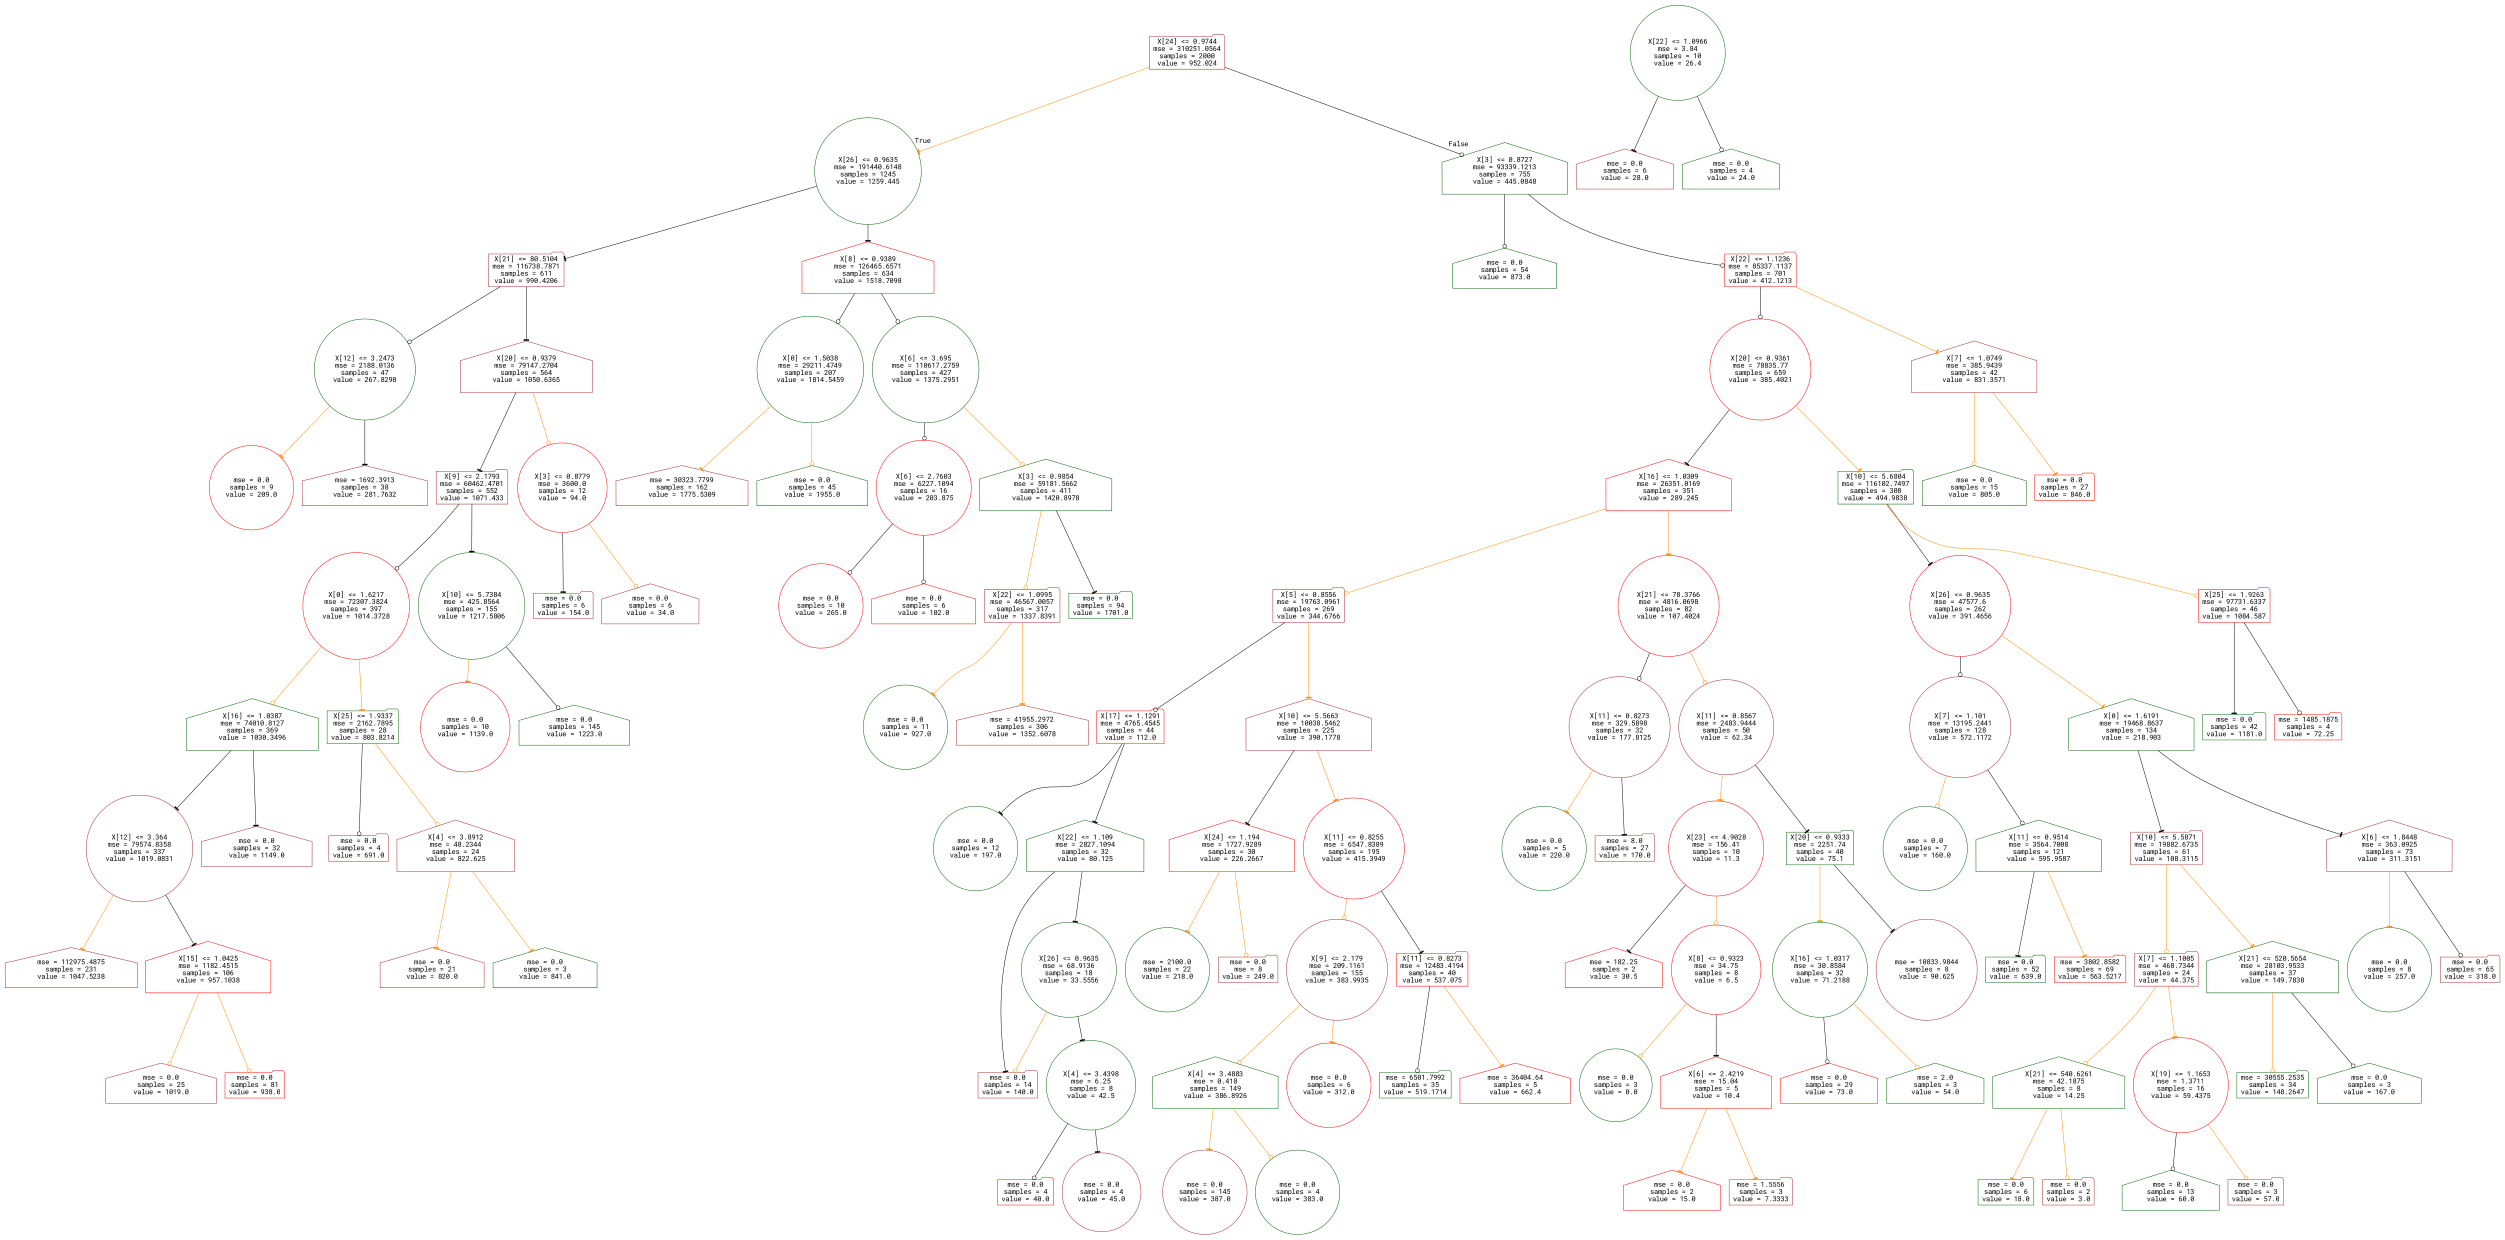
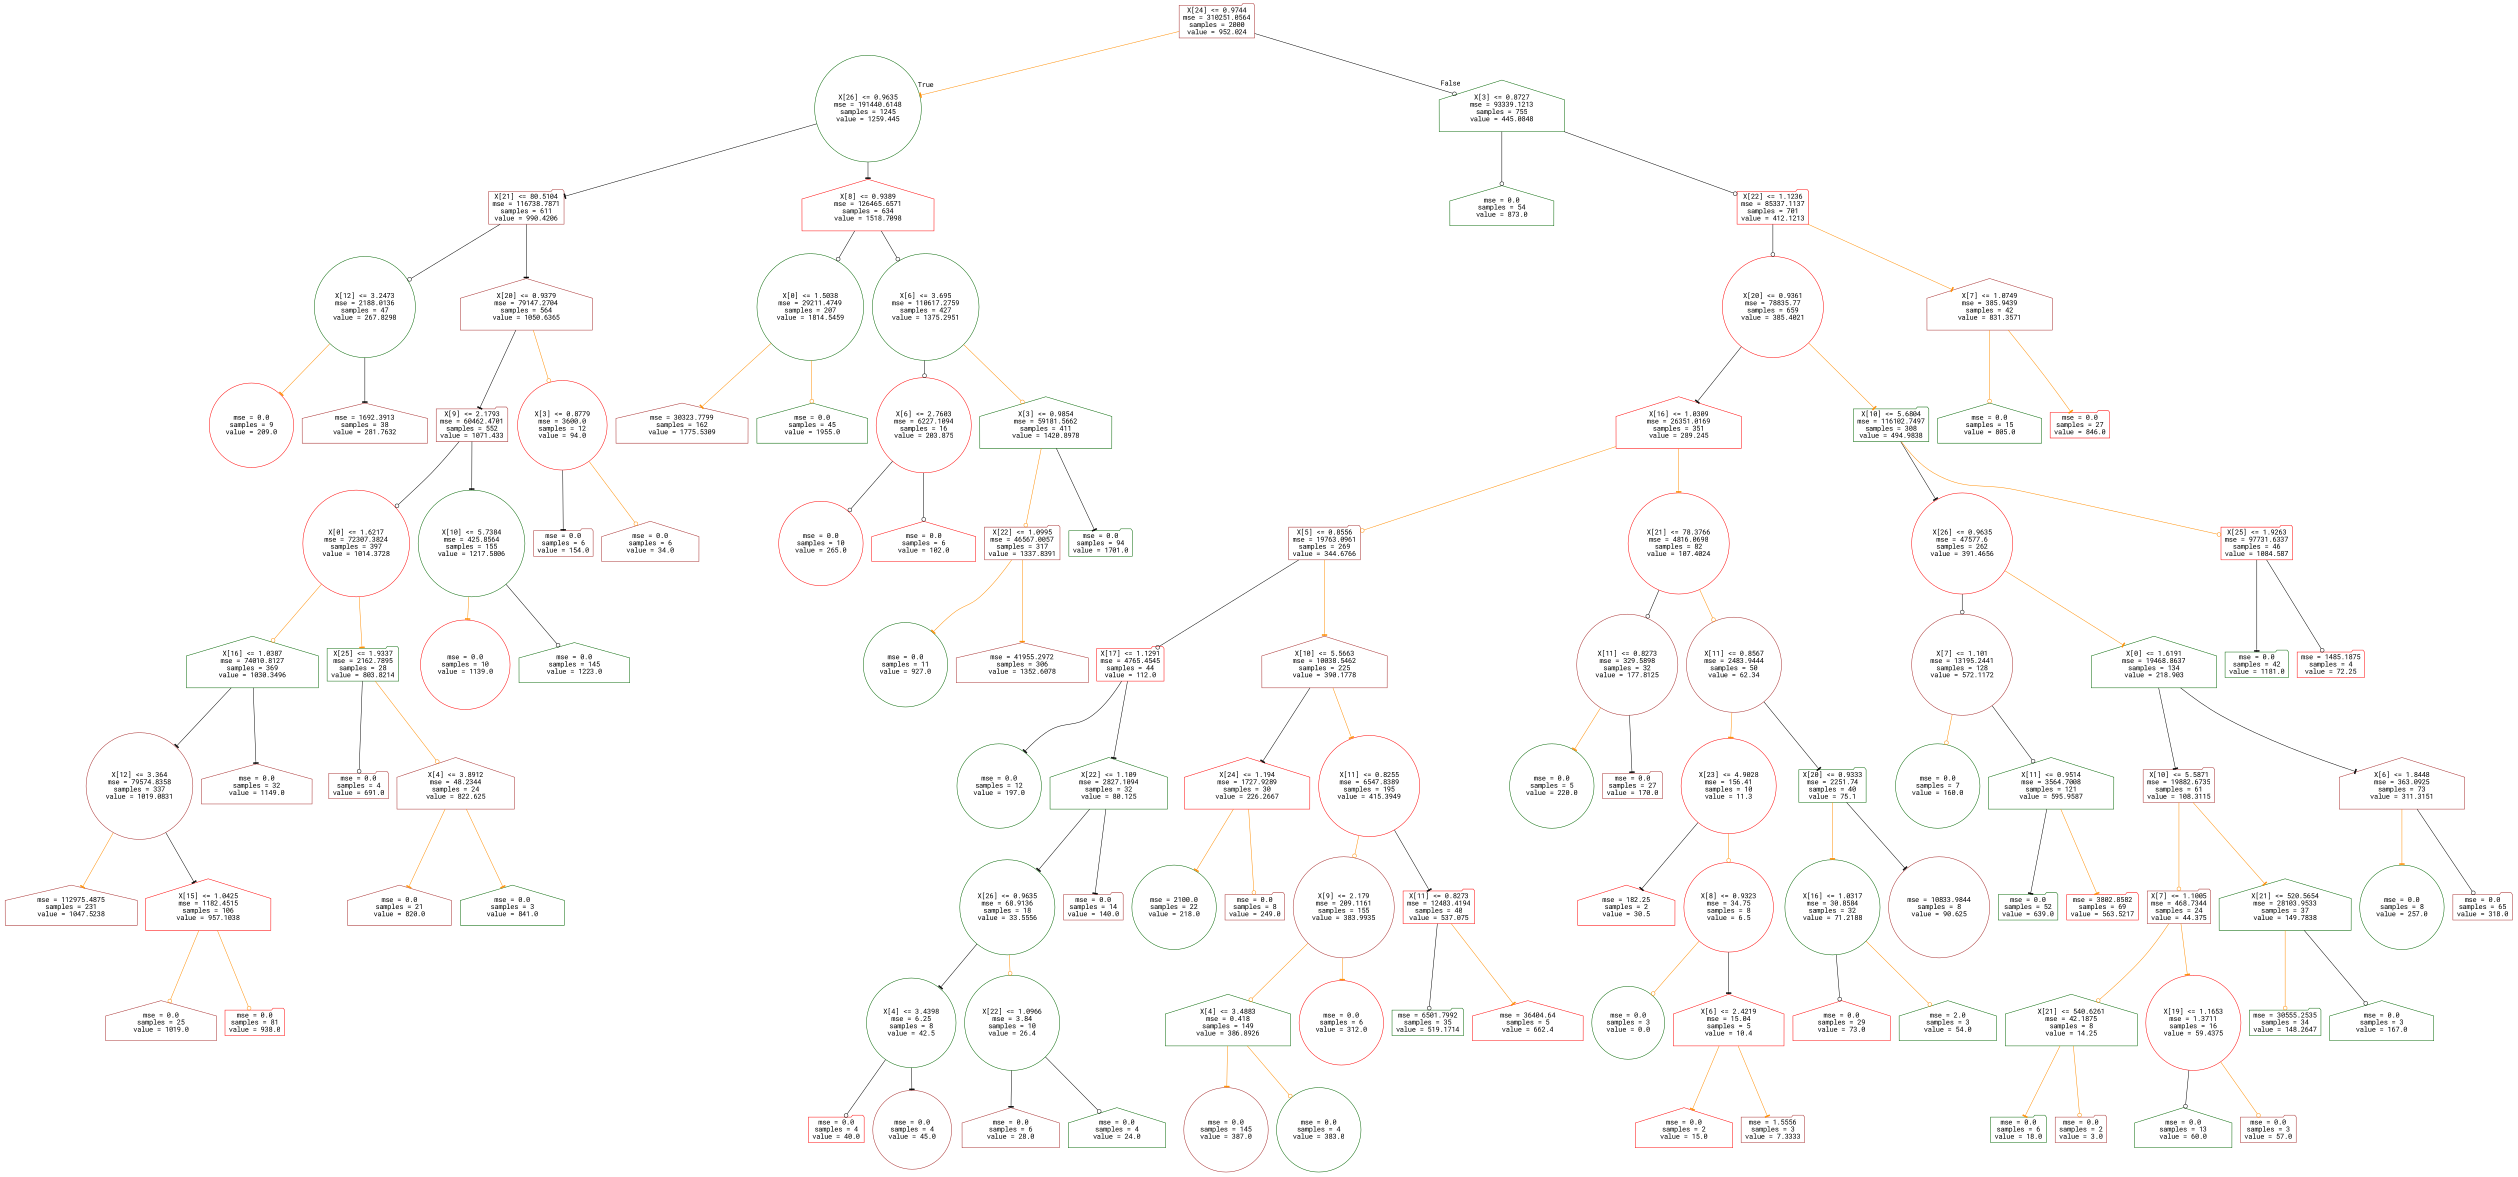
node "mse = 8.0 samples = 27 value = 170.0": label "mse = 8.0 samples = 27 value = 170.0" -> "mse = 0.0 samples = 27 value = 170.0"
node "mse = 0.0 mse = 8 value = 249.0": label "mse = 0.0 mse = 8 value = 249.0" -> "mse = 0.0 samples = 8 value = 249.0"
edge "X[26] <= 0.9635 mse = 68.9136 samples = 18 value = 33.5556" -> "mse = 0.0 samples = 14 value = 140.0": now "X[26] <= 0.9635 mse = 68.9136 samples = 18 value = 33.5556" -> "X[22] <= 1.0966 mse = 3.84 samples = 10 value = 26.4"
